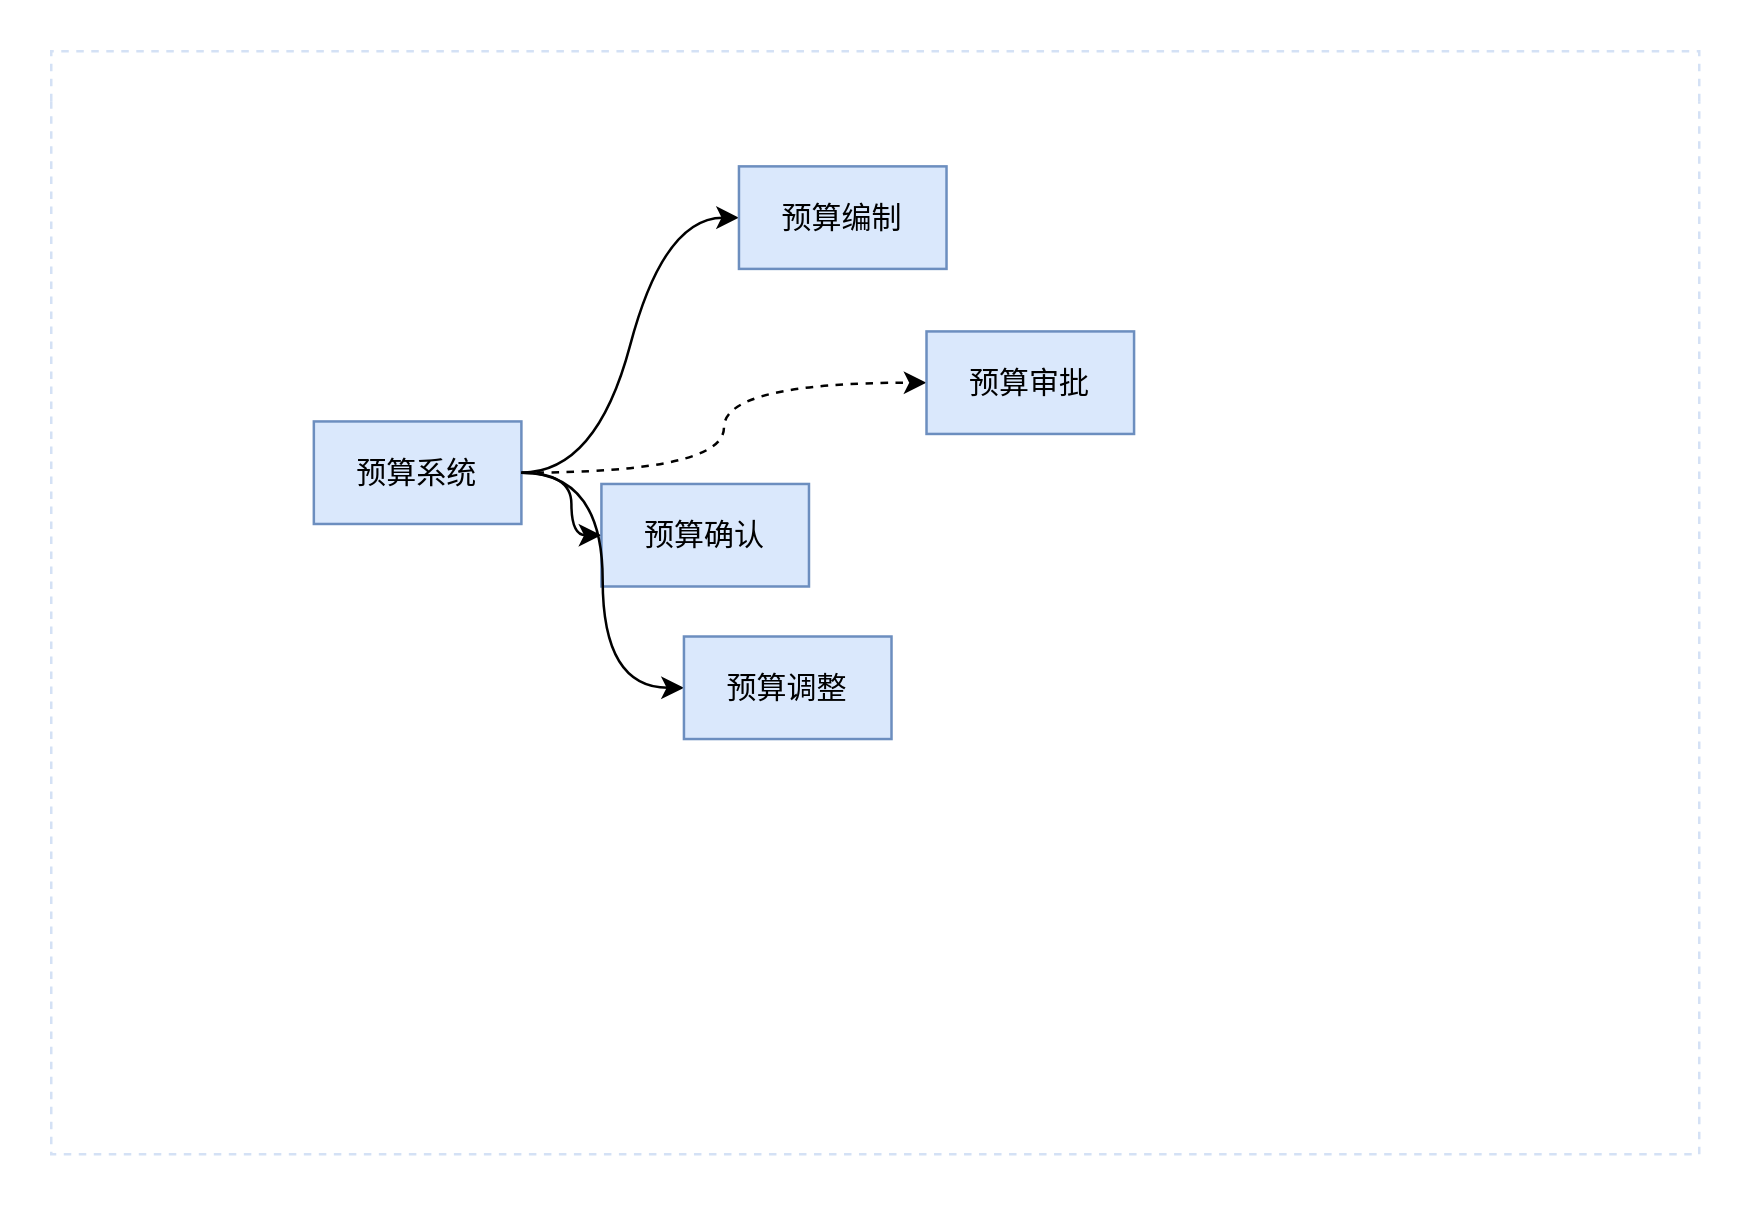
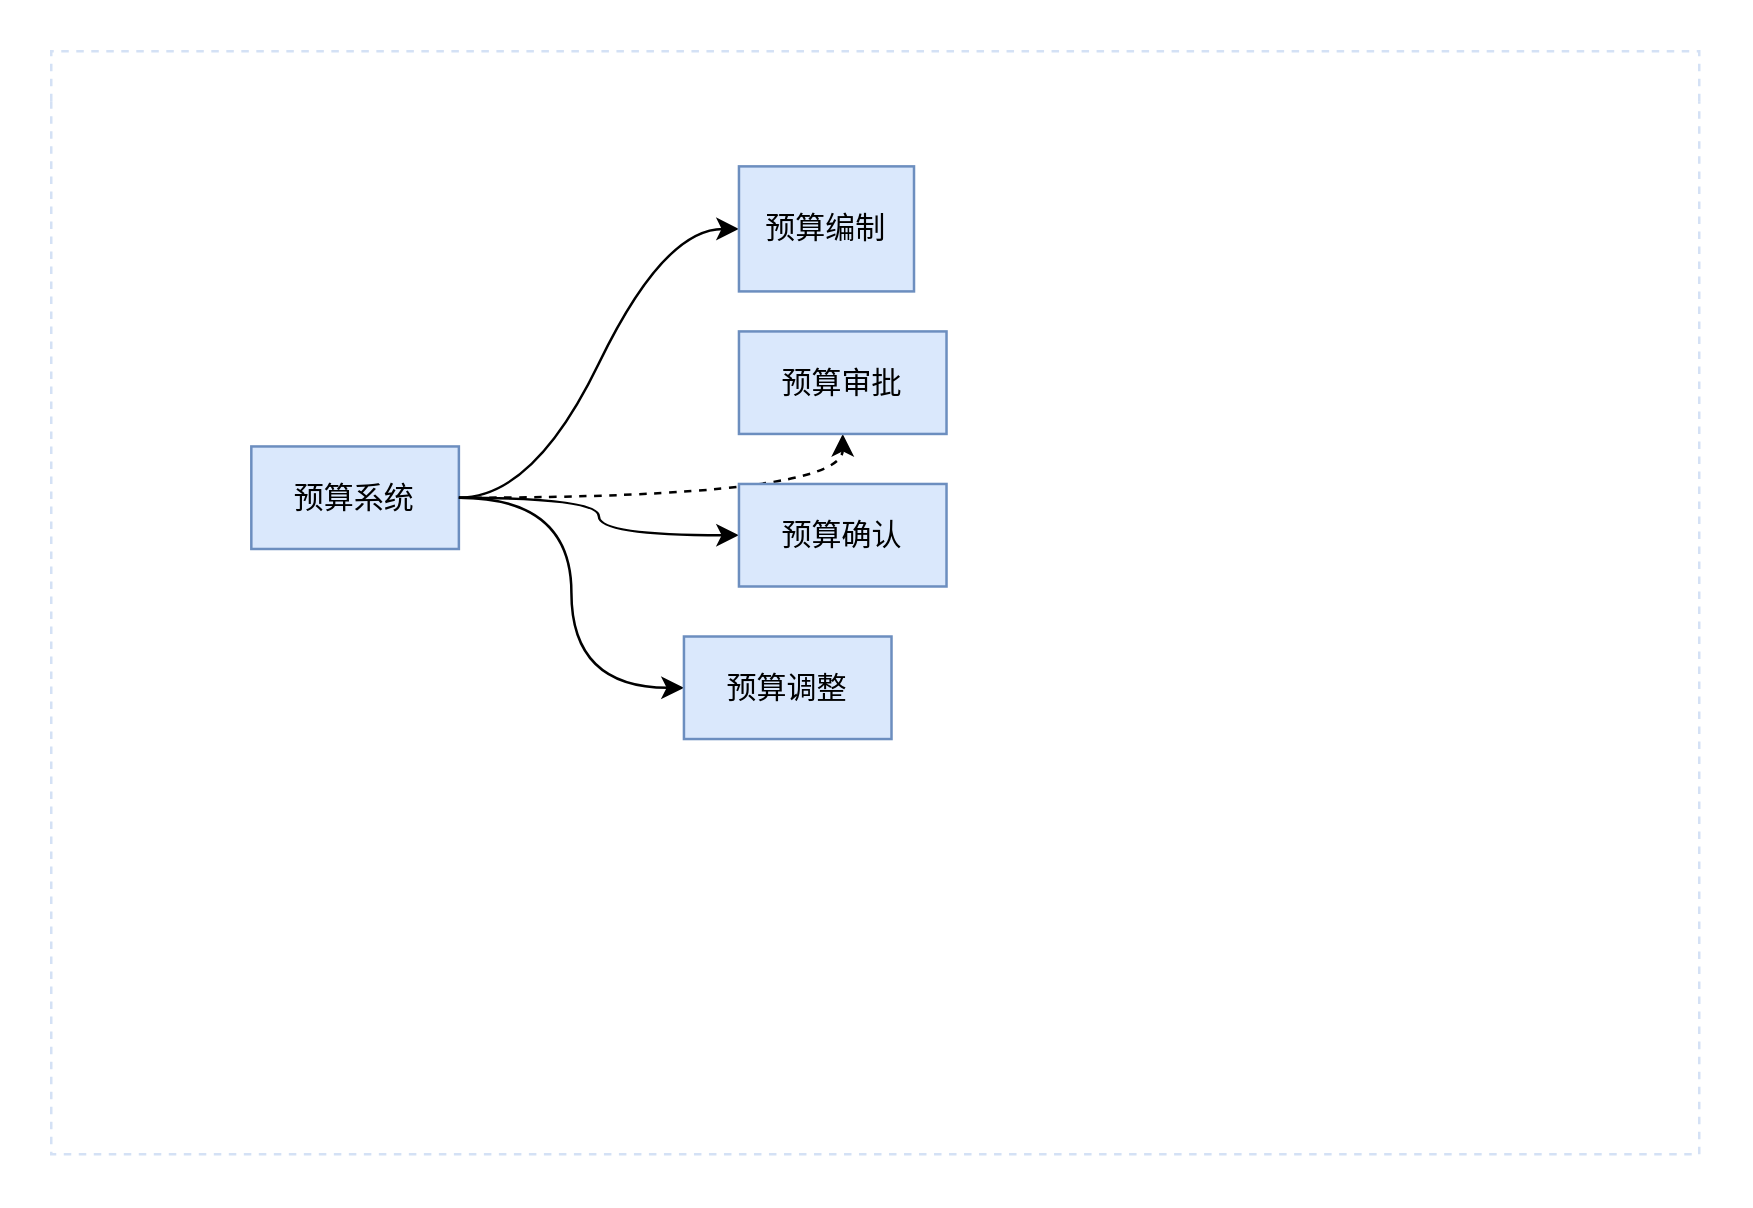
node "预算编制": size 208x103 -> 175x125
node "预算审批": moved (1030, 383) -> (843, 383)
node "预算系统": moved (418, 473) -> (355, 498)
node "预算确认": moved (705, 535) -> (843, 535)
